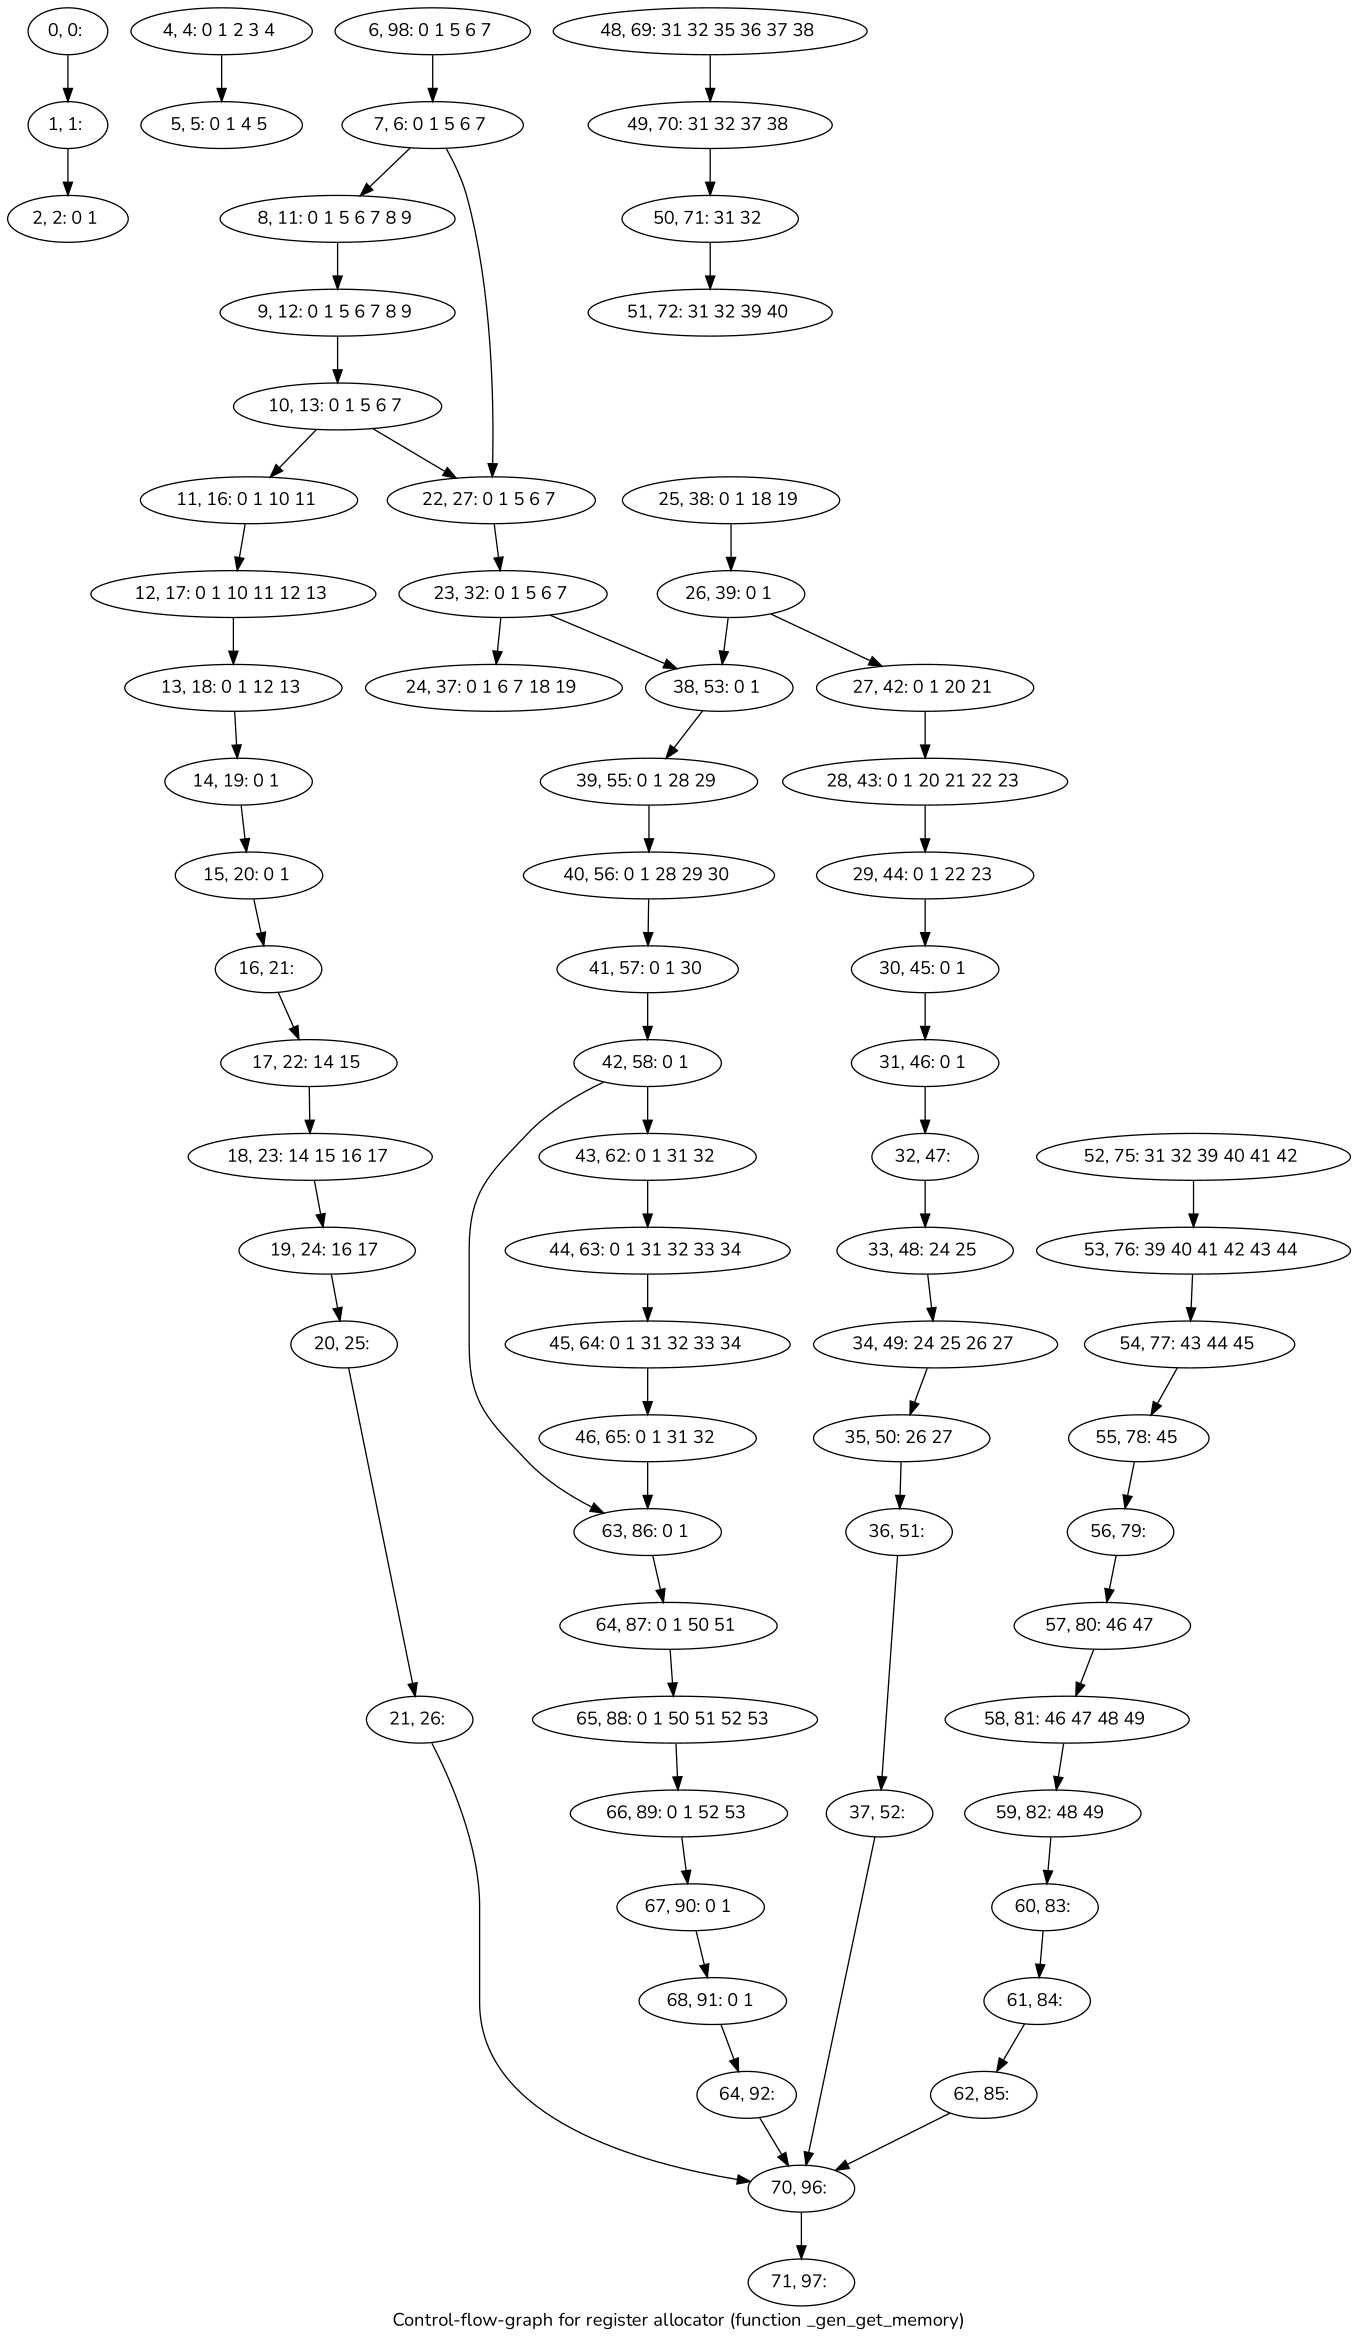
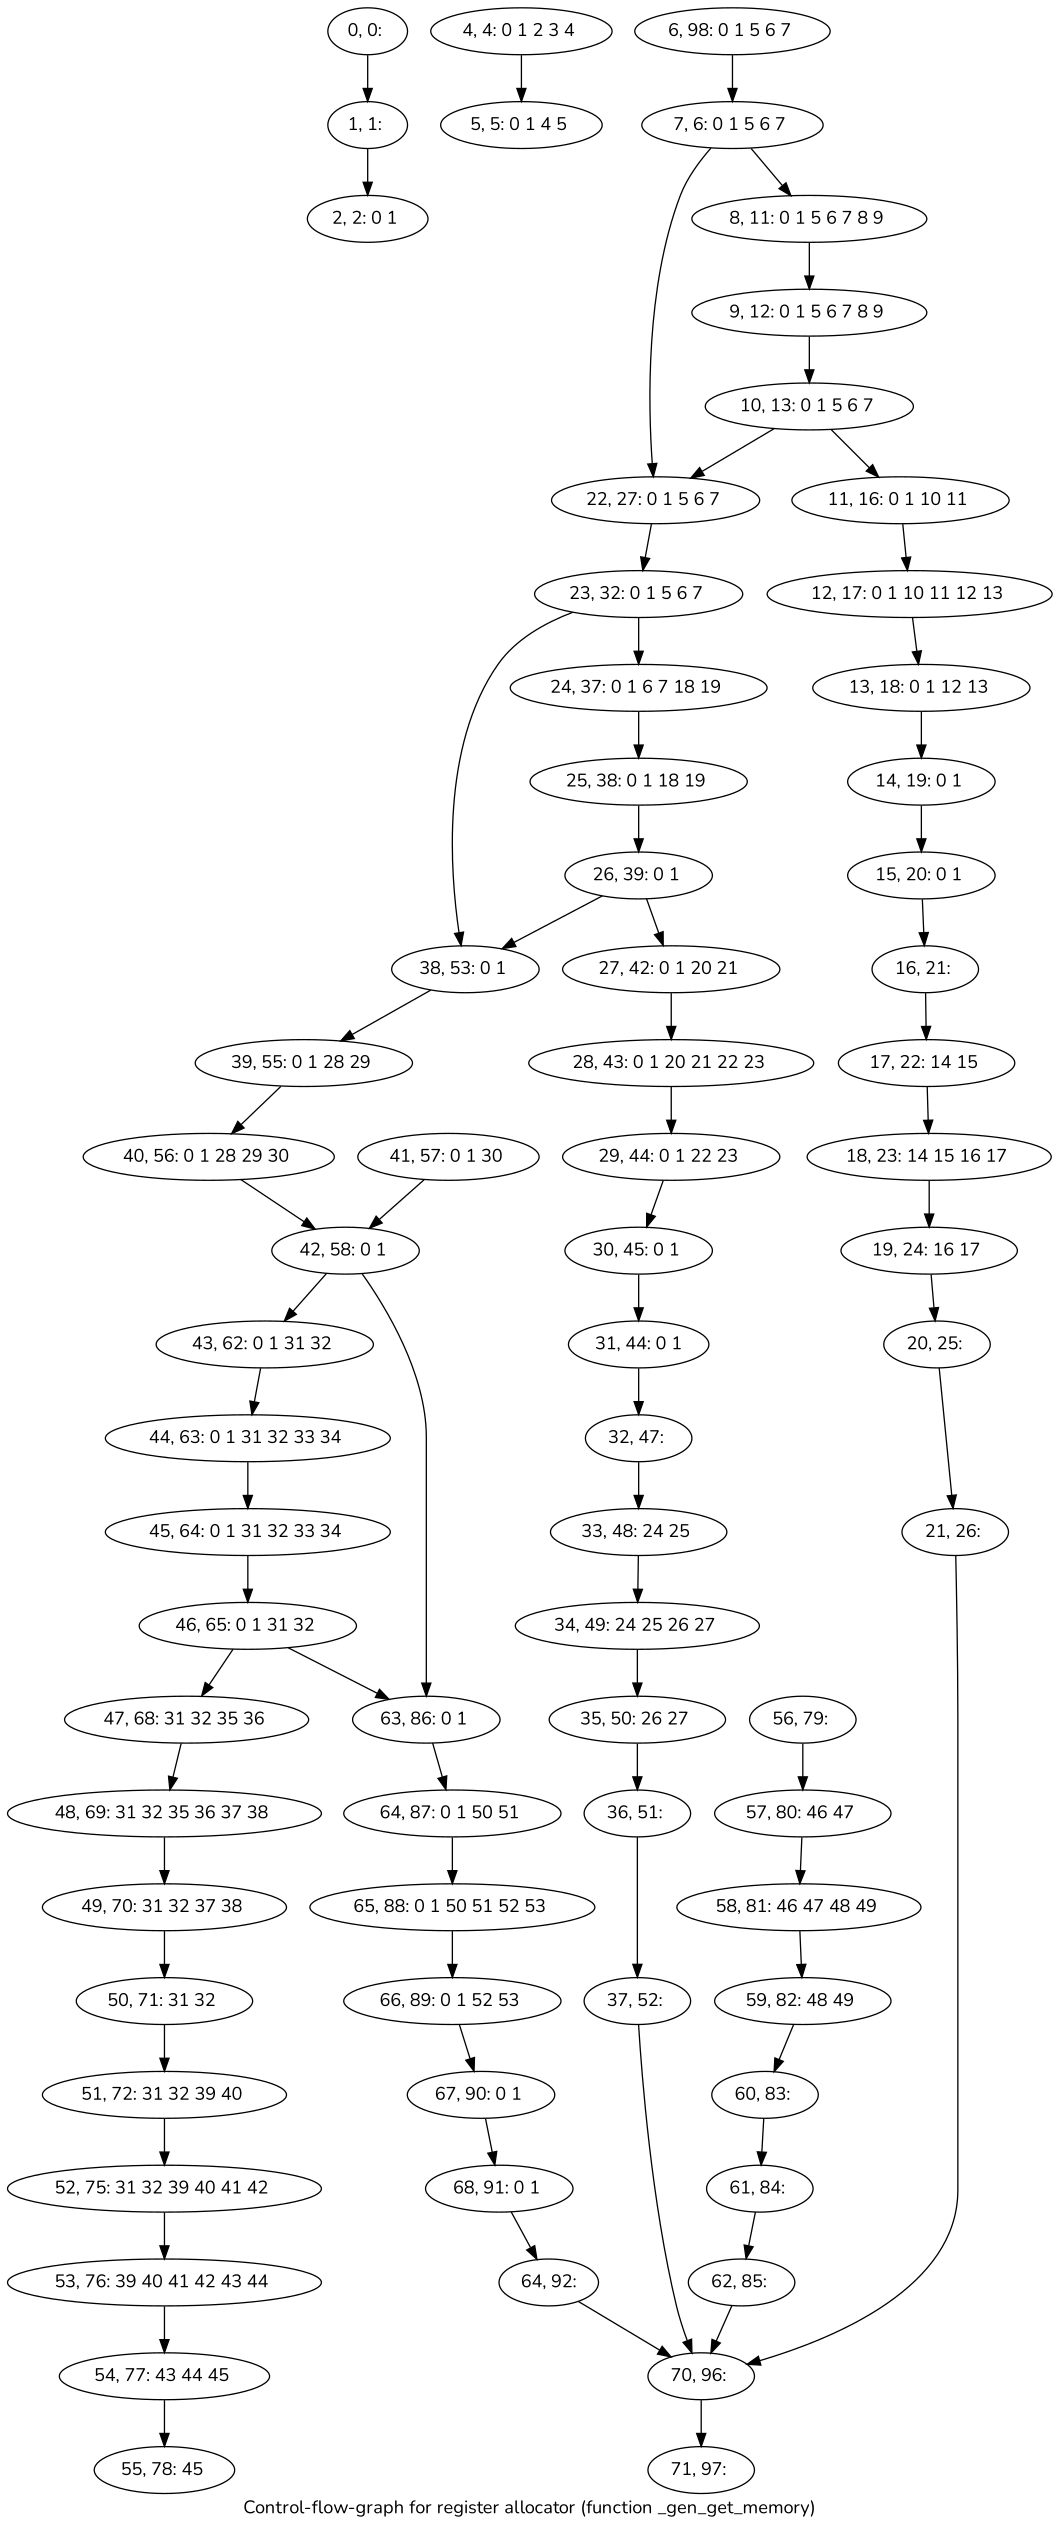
edge "24, 37: 0 1 6 7 18 19" -> "25, 38: 0 1 18 19": added
edge "40, 56: 0 1 28 29 30" -> "41, 57: 0 1 30": now "40, 56: 0 1 28 29 30" -> "42, 58: 0 1"
node "31, 46: 0 1": label "31, 46: 0 1" -> "31, 44: 0 1"
edge "55, 78: 45" -> "56, 79:": removed
node "47, 68: 31 32 35 36": added
edge "51, 72: 31 32 39 40" -> "52, 75: 31 32 39 40 41 42": added
